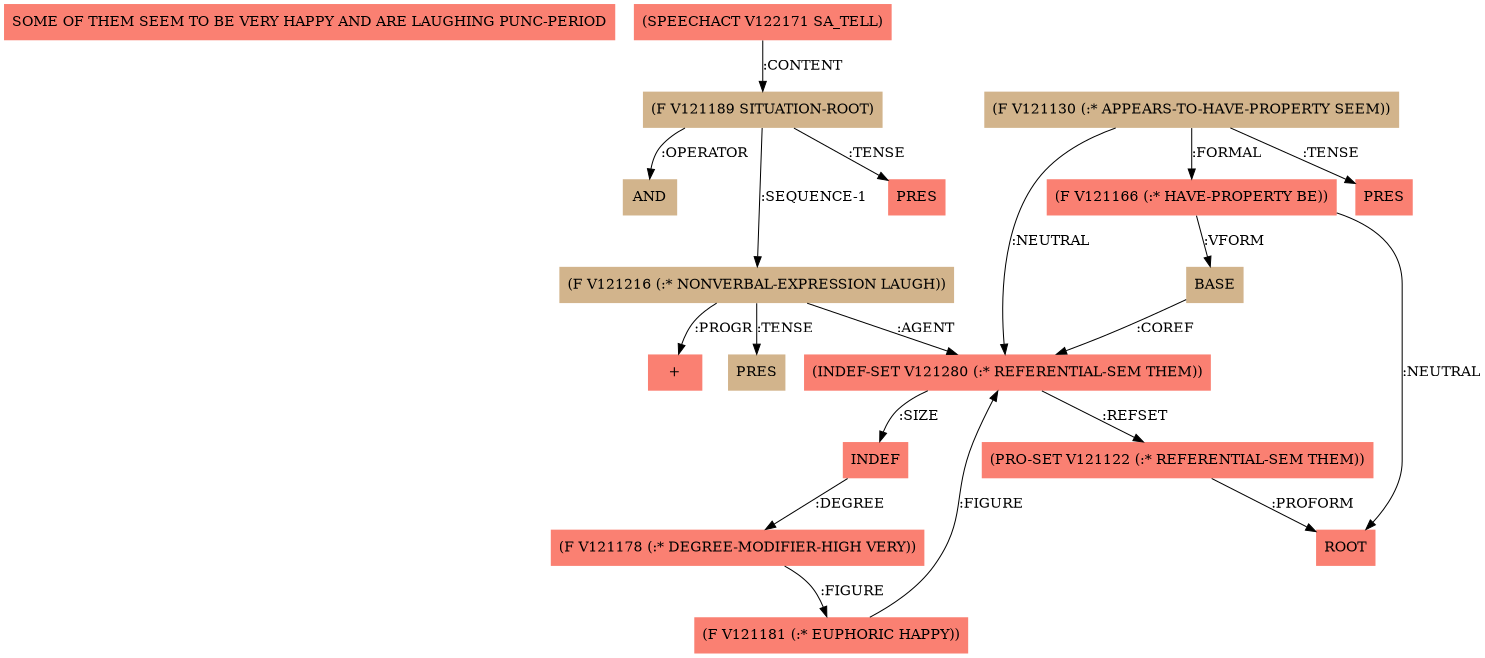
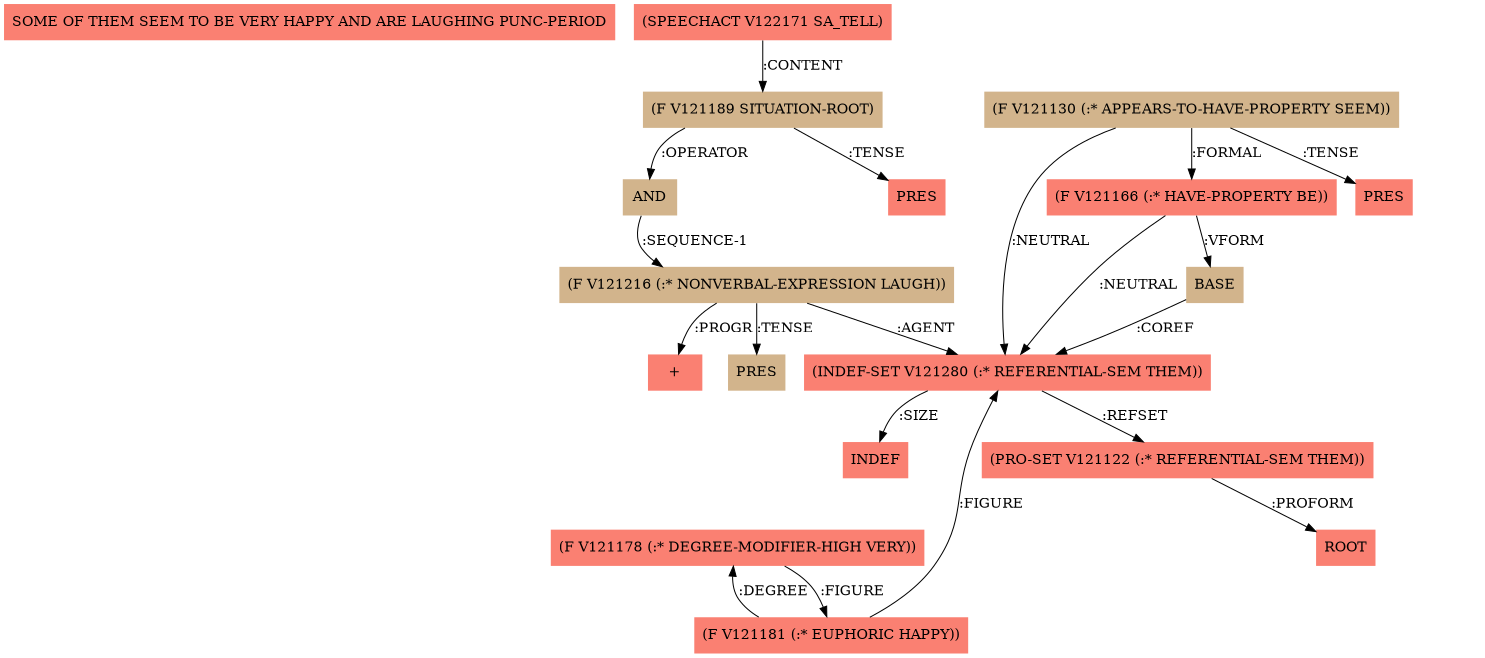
edge "(F V121189 SITUATION-ROOT)" -> "(F V121216 (:* NONVERBAL-EXPRESSION LAUGH))": now "AND" -> "(F V121216 (:* NONVERBAL-EXPRESSION LAUGH))"
edge "(F V121166 (:* HAVE-PROPERTY BE))" -> "ROOT": now "(F V121166 (:* HAVE-PROPERTY BE))" -> "(INDEF-SET V121280 (:* REFERENTIAL-SEM THEM))"
edge "INDEF" -> "(F V121178 (:* DEGREE-MODIFIER-HIGH VERY))": now "(F V121181 (:* EUPHORIC HAPPY))" -> "(F V121178 (:* DEGREE-MODIFIER-HIGH VERY))"
